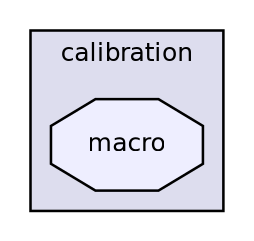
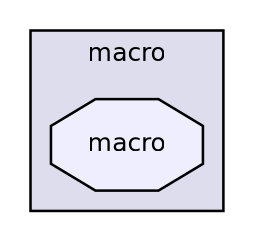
cluster "calibration": label "calibration" -> "macro"
